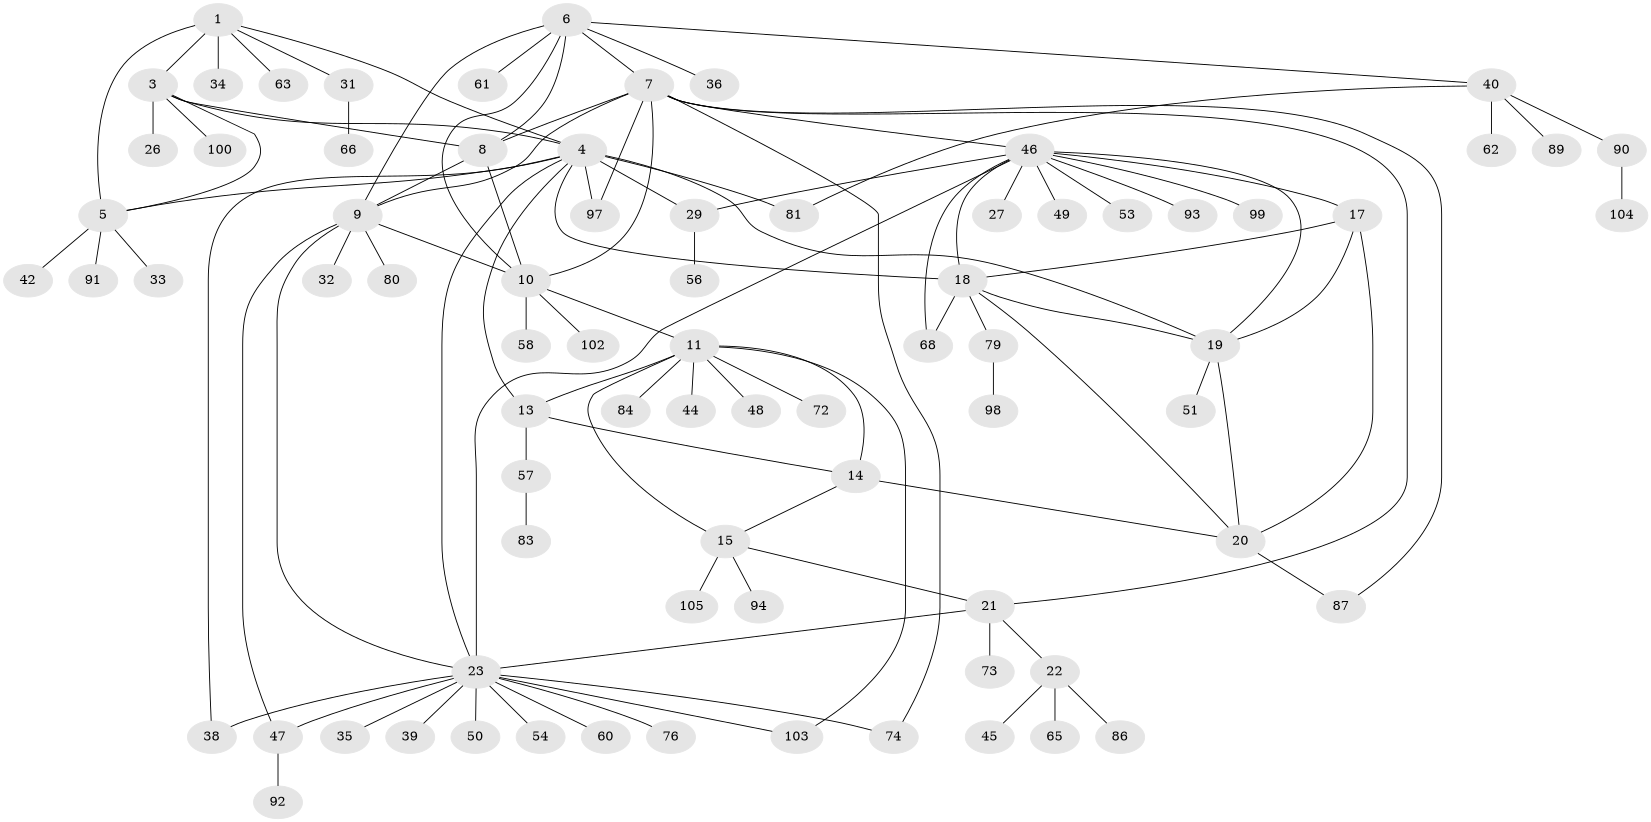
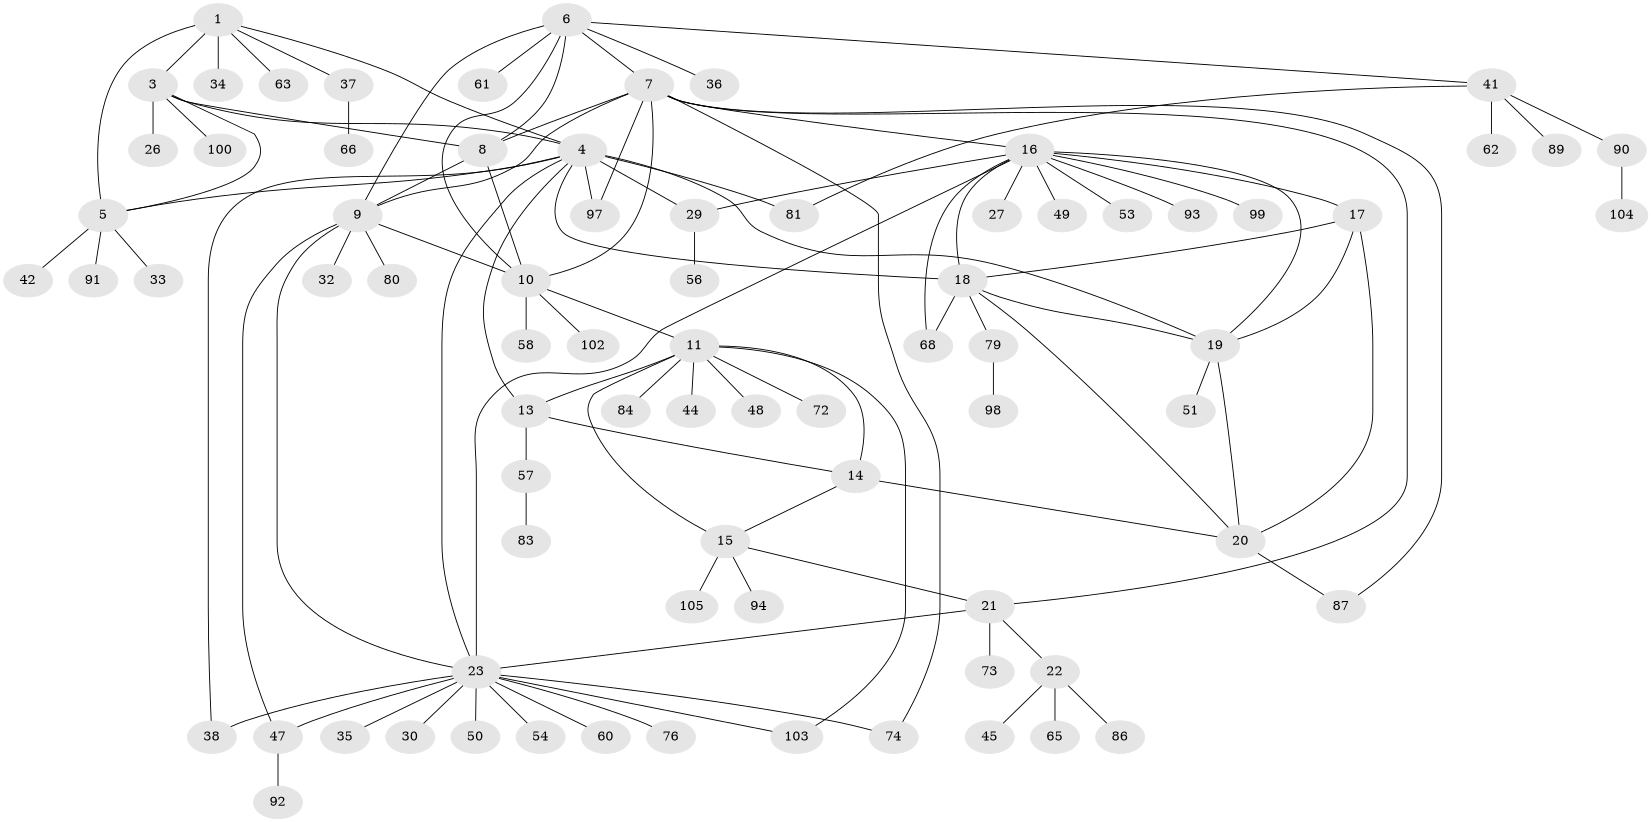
node "31": label "31" -> "37"
node "40": label "40" -> "41"
node "46": label "46" -> "16"
node "39": label "39" -> "30"
